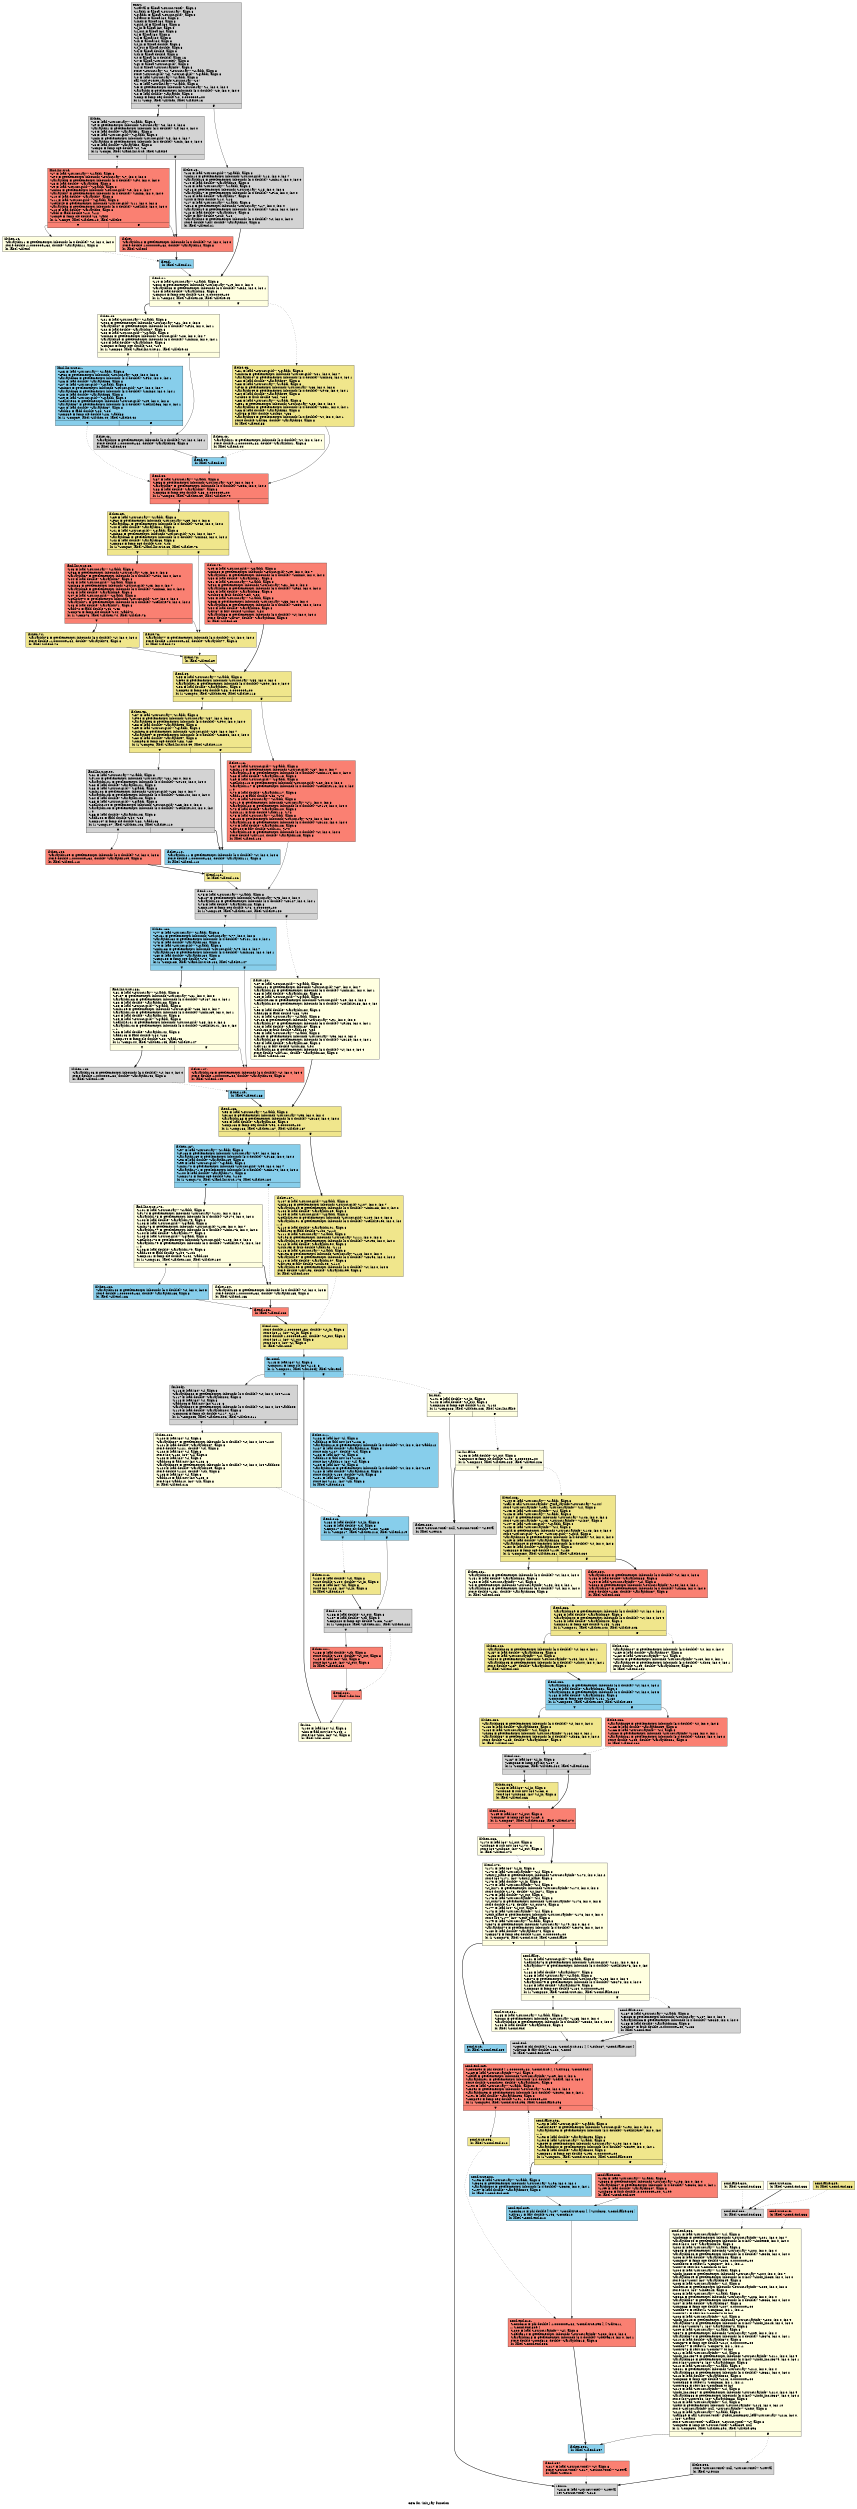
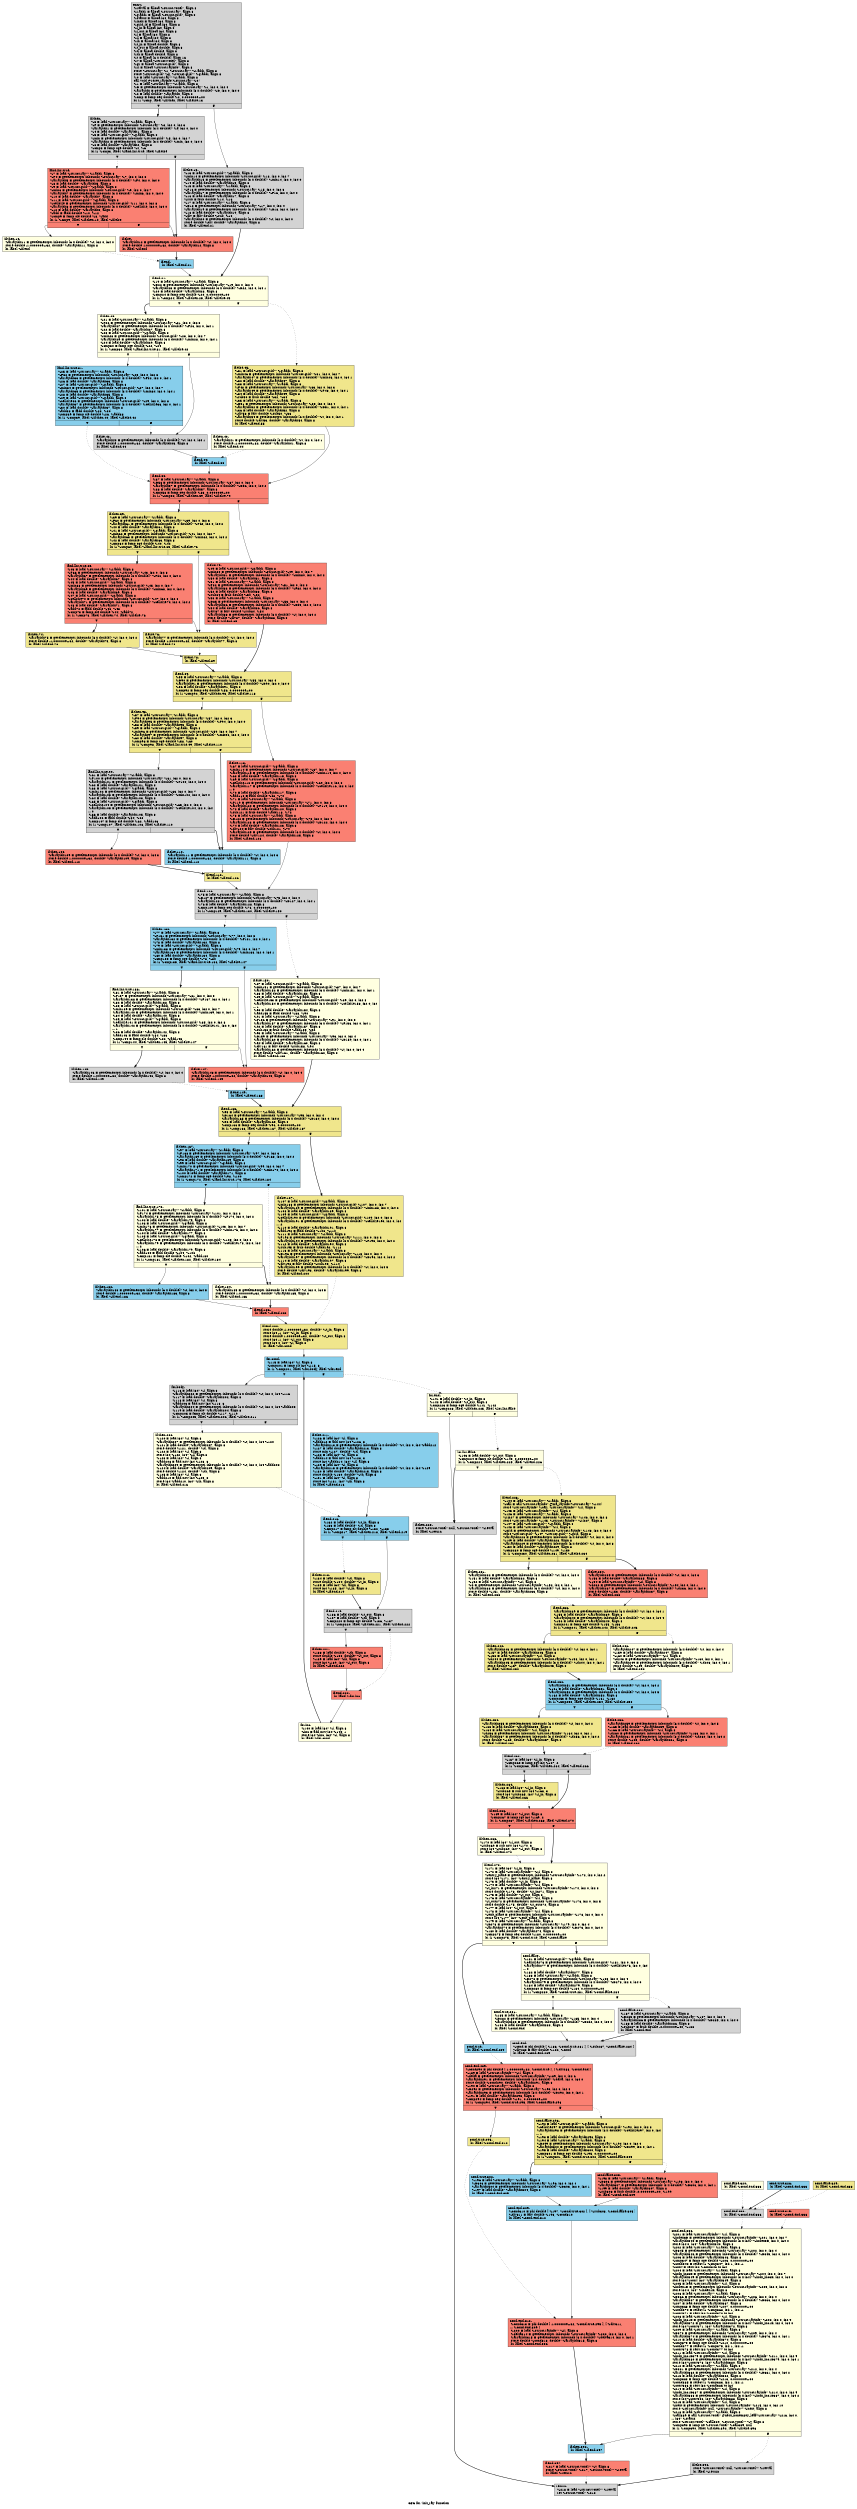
edge "if.end.186:" -> "if.end.200:": style bold -> solid
edge "cond.true.302:" -> "cond.end.289:": now "cond.true:" -> "cond.end.289:"
node "cond.true.326:": fillcolor lightyellow -> skyblue
